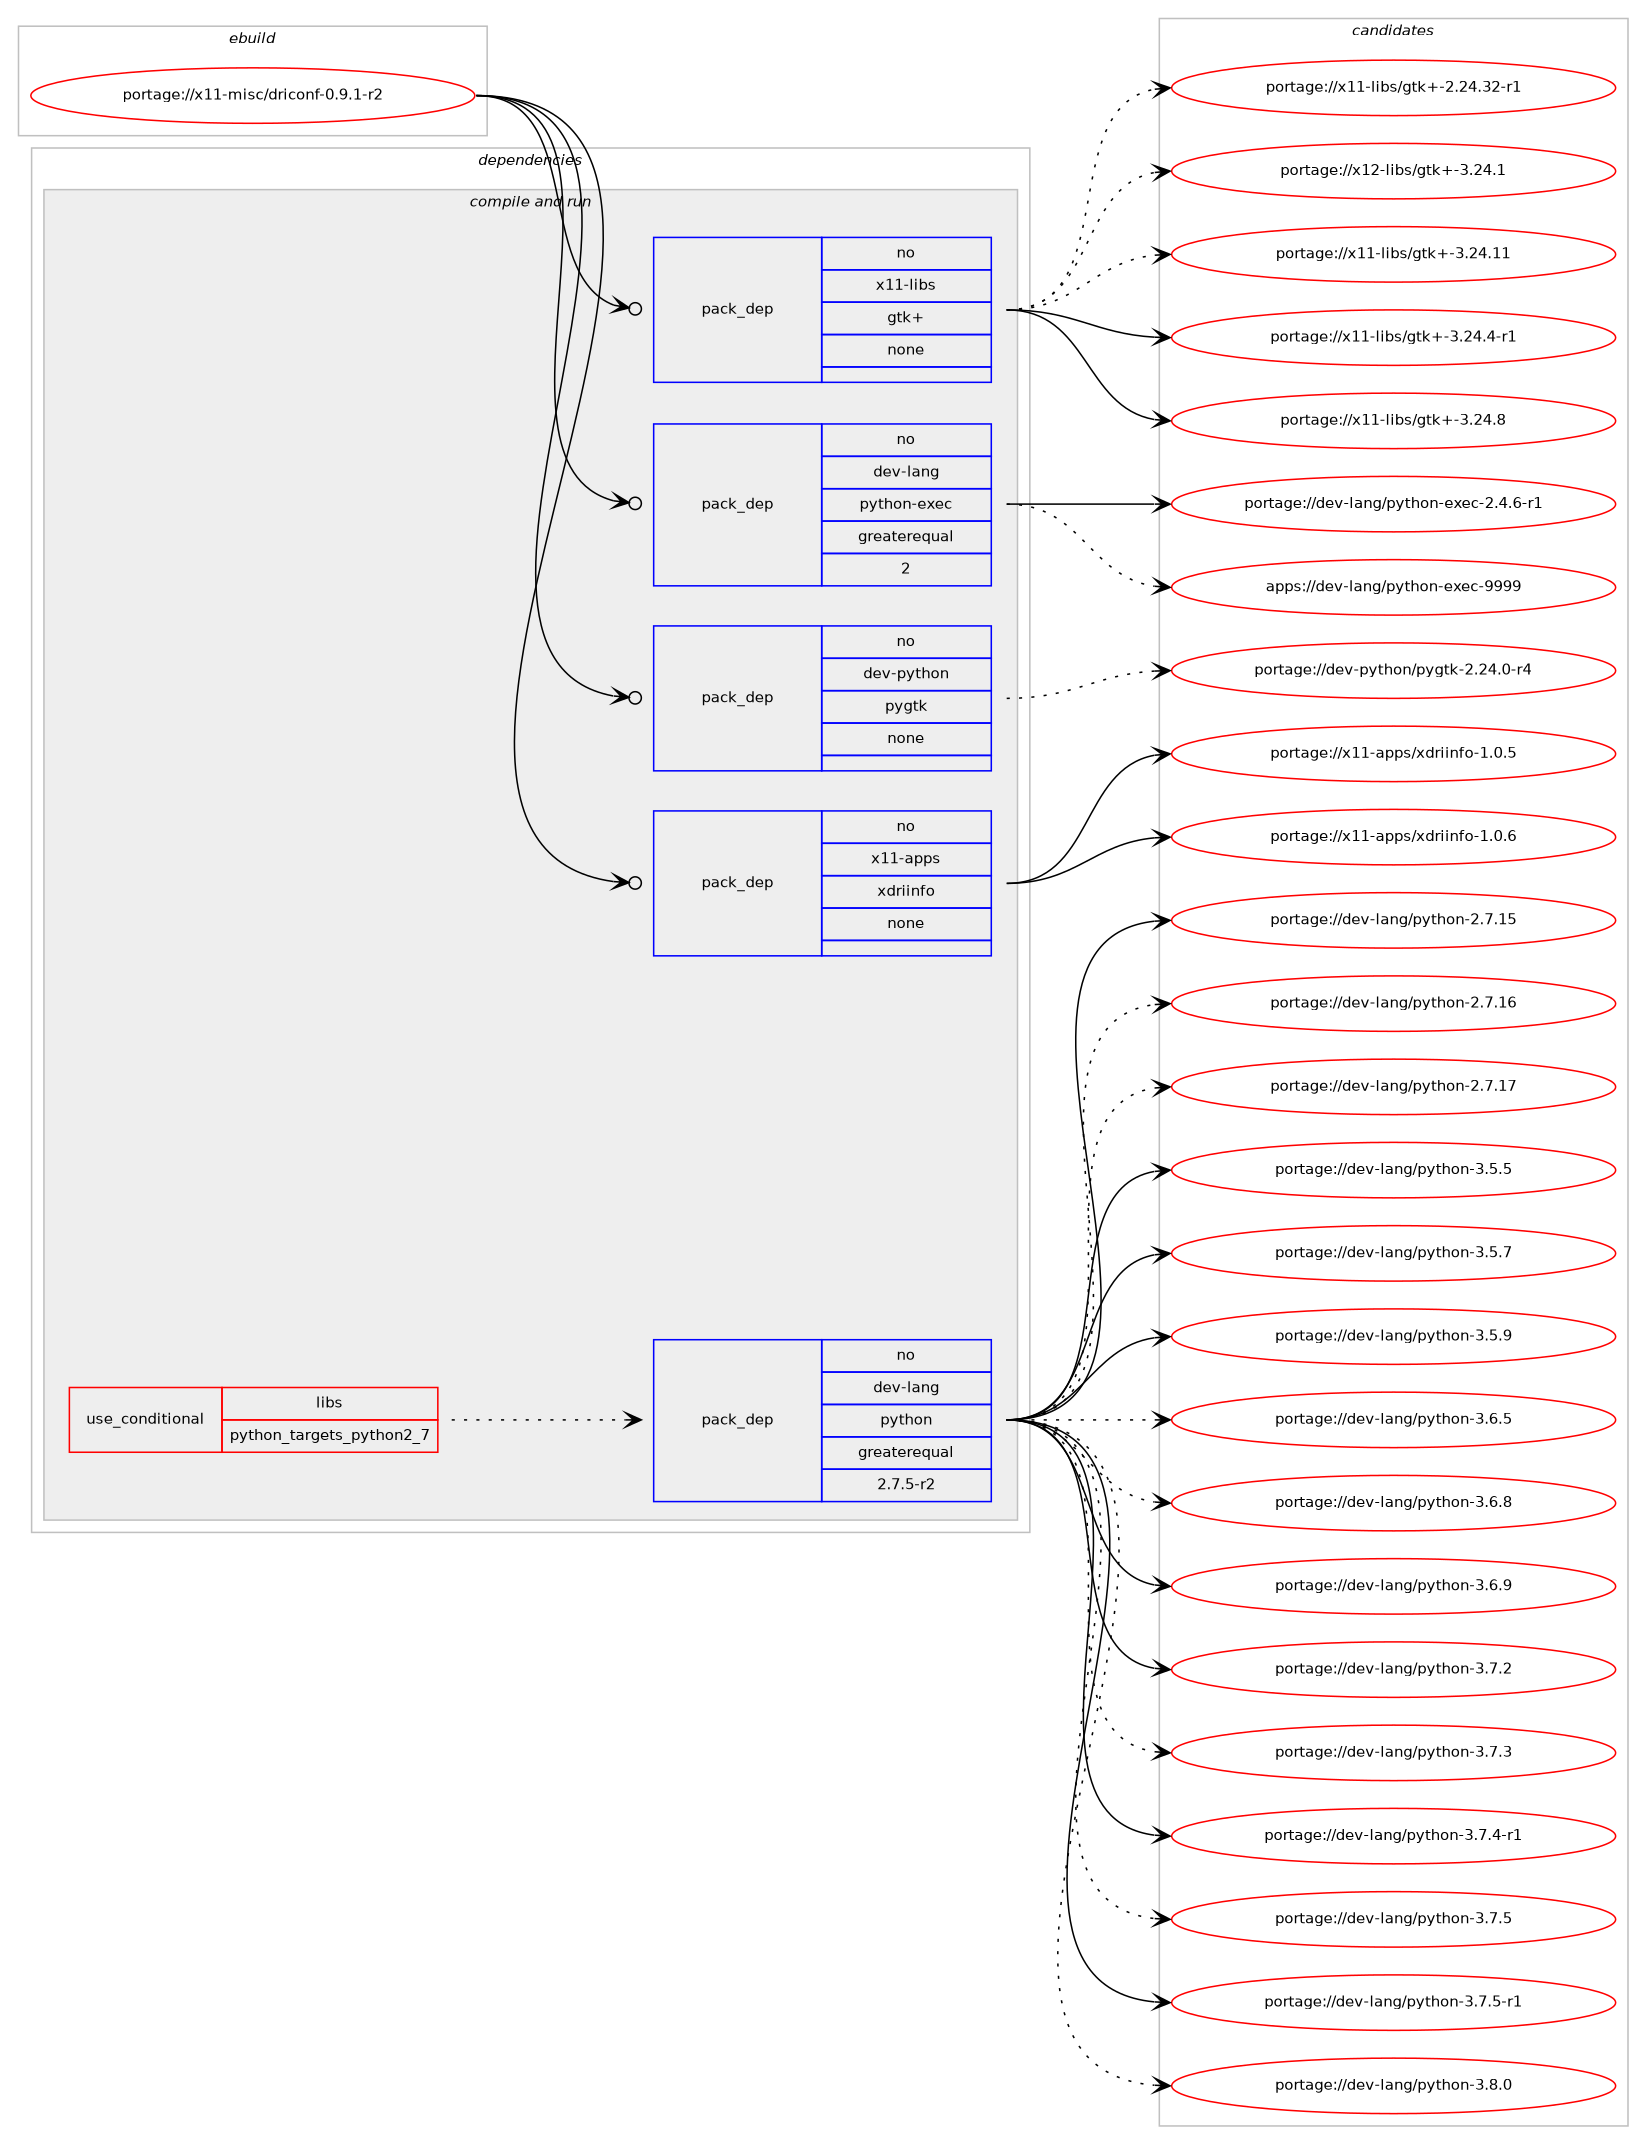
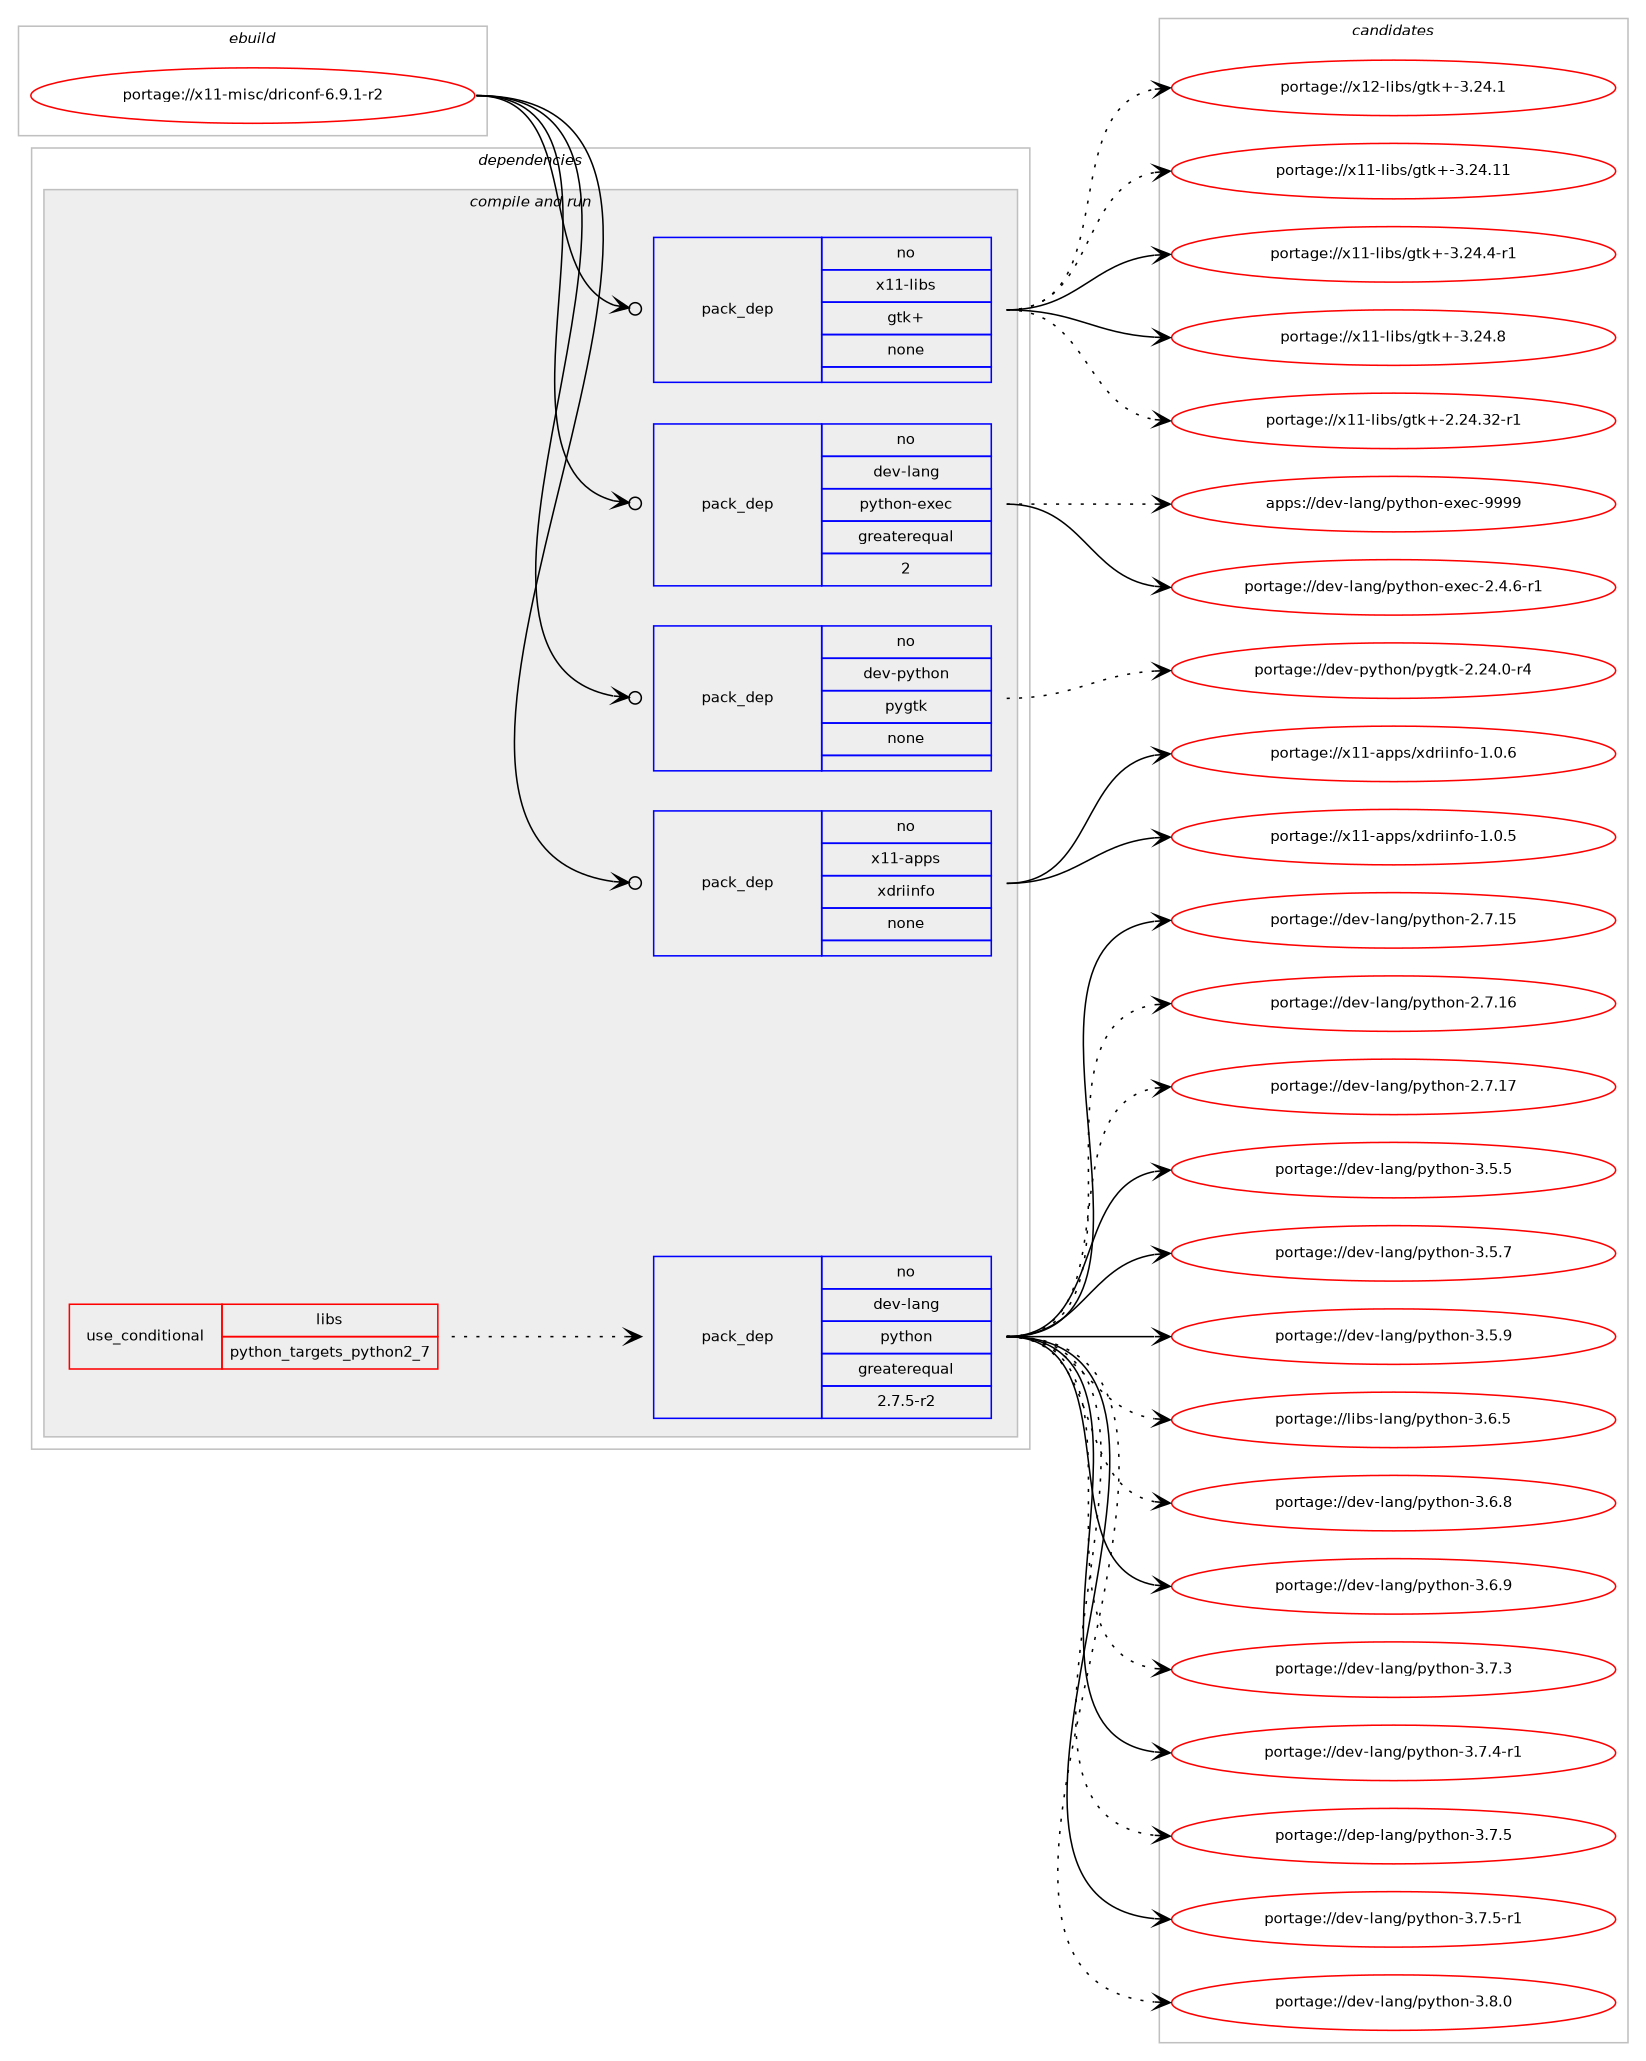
node "portage://x11-misc/driconf-0.9.1-r2": label "portage://x11-misc/driconf-0.9.1-r2" -> "portage://x11-misc/driconf-6.9.1-r2"
node "portage://dev-lang/python-3.6.5": label "portage://dev-lang/python-3.6.5" -> "portage://libs-lang/python-3.6.5"
node "portage://dev-lang/python-3.7.2": removed
node "portage://dev-lang/python-3.7.5": label "portage://dev-lang/python-3.7.5" -> "portage://dep-lang/python-3.7.5"
